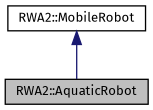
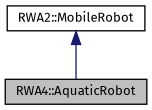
node "RWA2::AquaticRobot": label "RWA2::AquaticRobot" -> "RWA4::AquaticRobot"
